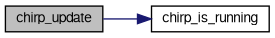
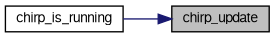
edge "chirp_update" -> "chirp_is_running": reversed
